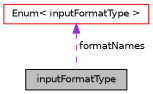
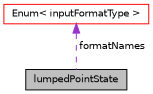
node "inputFormatType": label "inputFormatType" -> "lumpedPointState"
